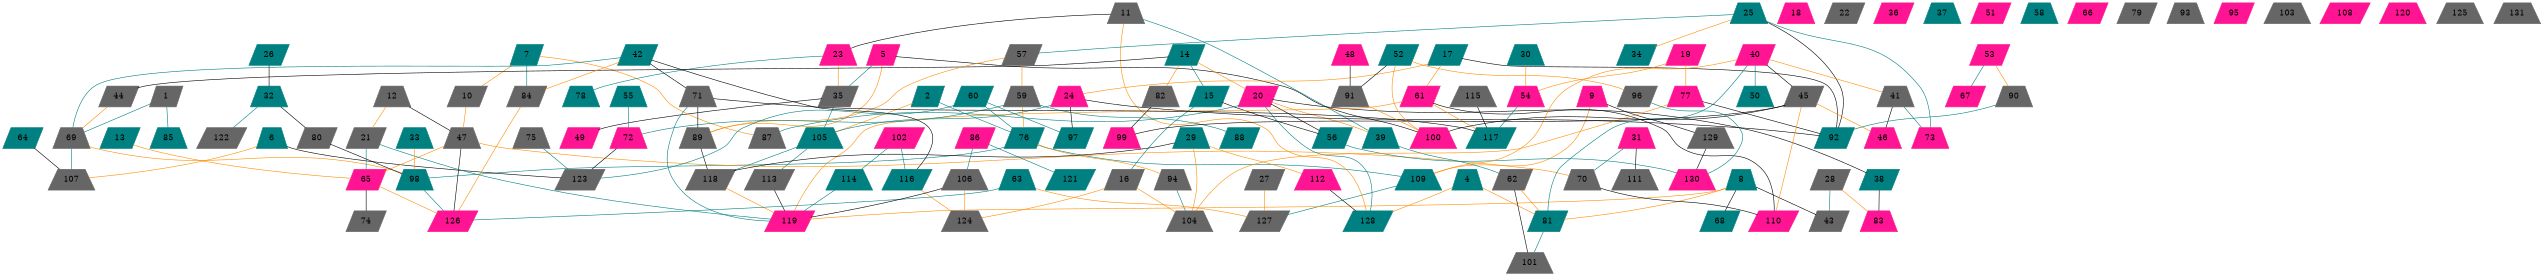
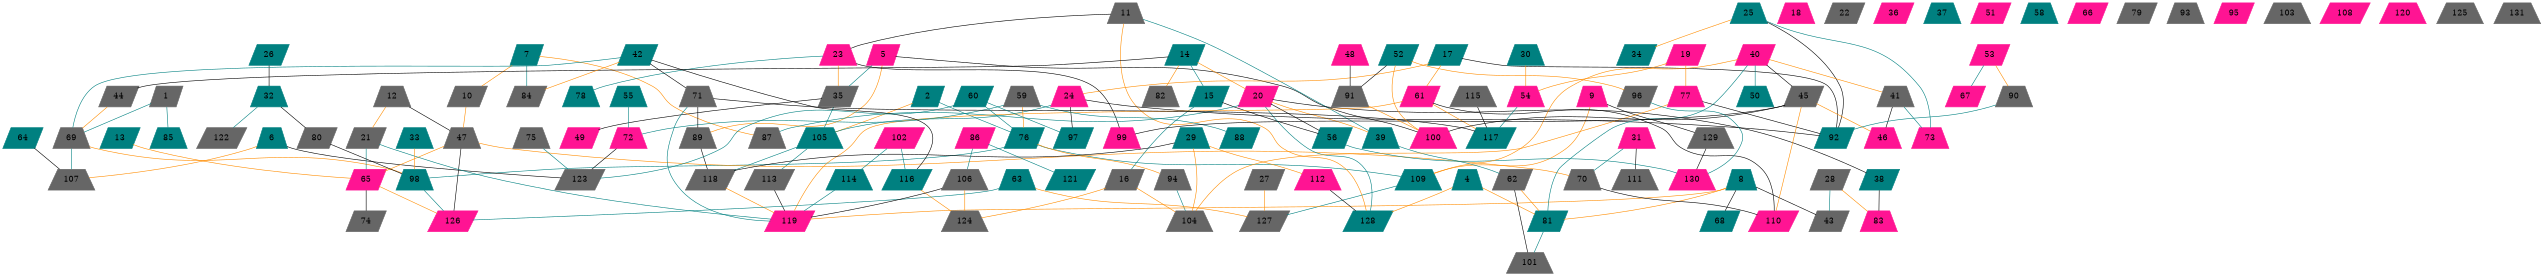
node "57": removed
edge "82" -- "99": now "23" -- "99"
edge "84" -- "126": removed
